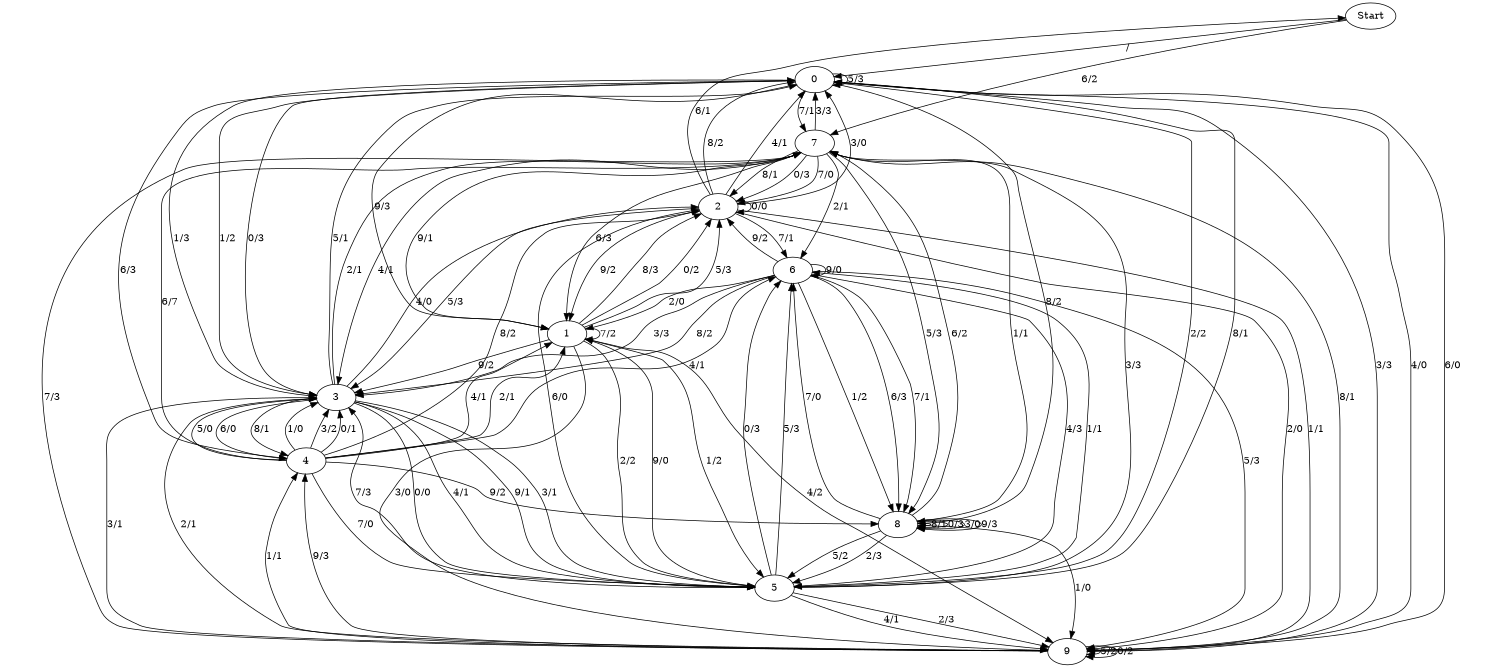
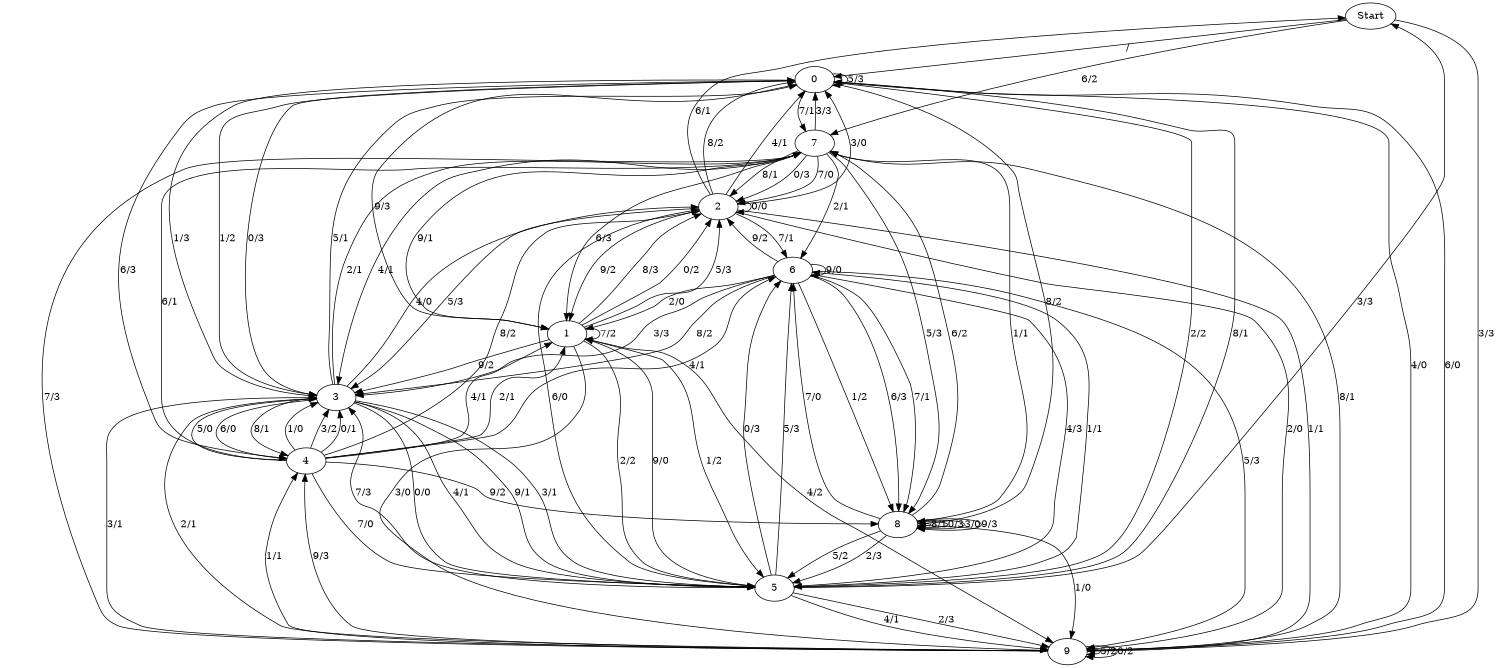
edge "0" -> "9": now "Start" -> "9"
edge "4" -> "7": label "6/7" -> "6/1"
edge "5" -> "7": now "5" -> "Start"
